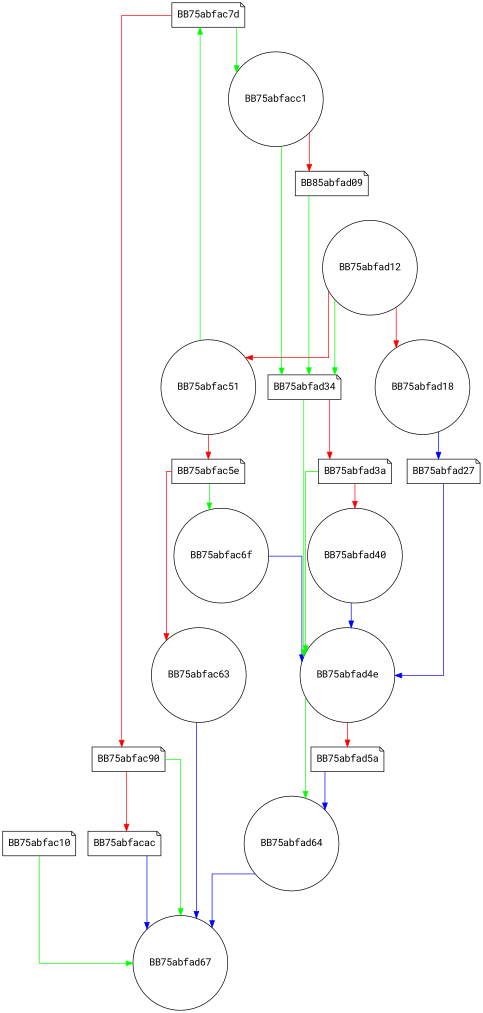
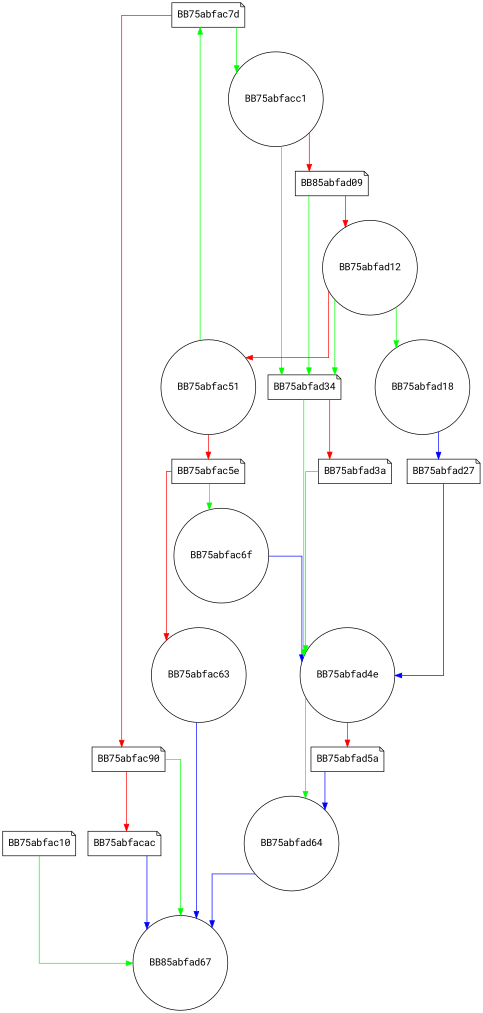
edge "BB85abfad09" -> "BB75abfad12": added
edge "BB75abfad12" -> "BB75abfad18": color red -> green
node "BB75abfad40": removed
node "BB75abfad67": label "BB75abfad67" -> "BB85abfad67"
